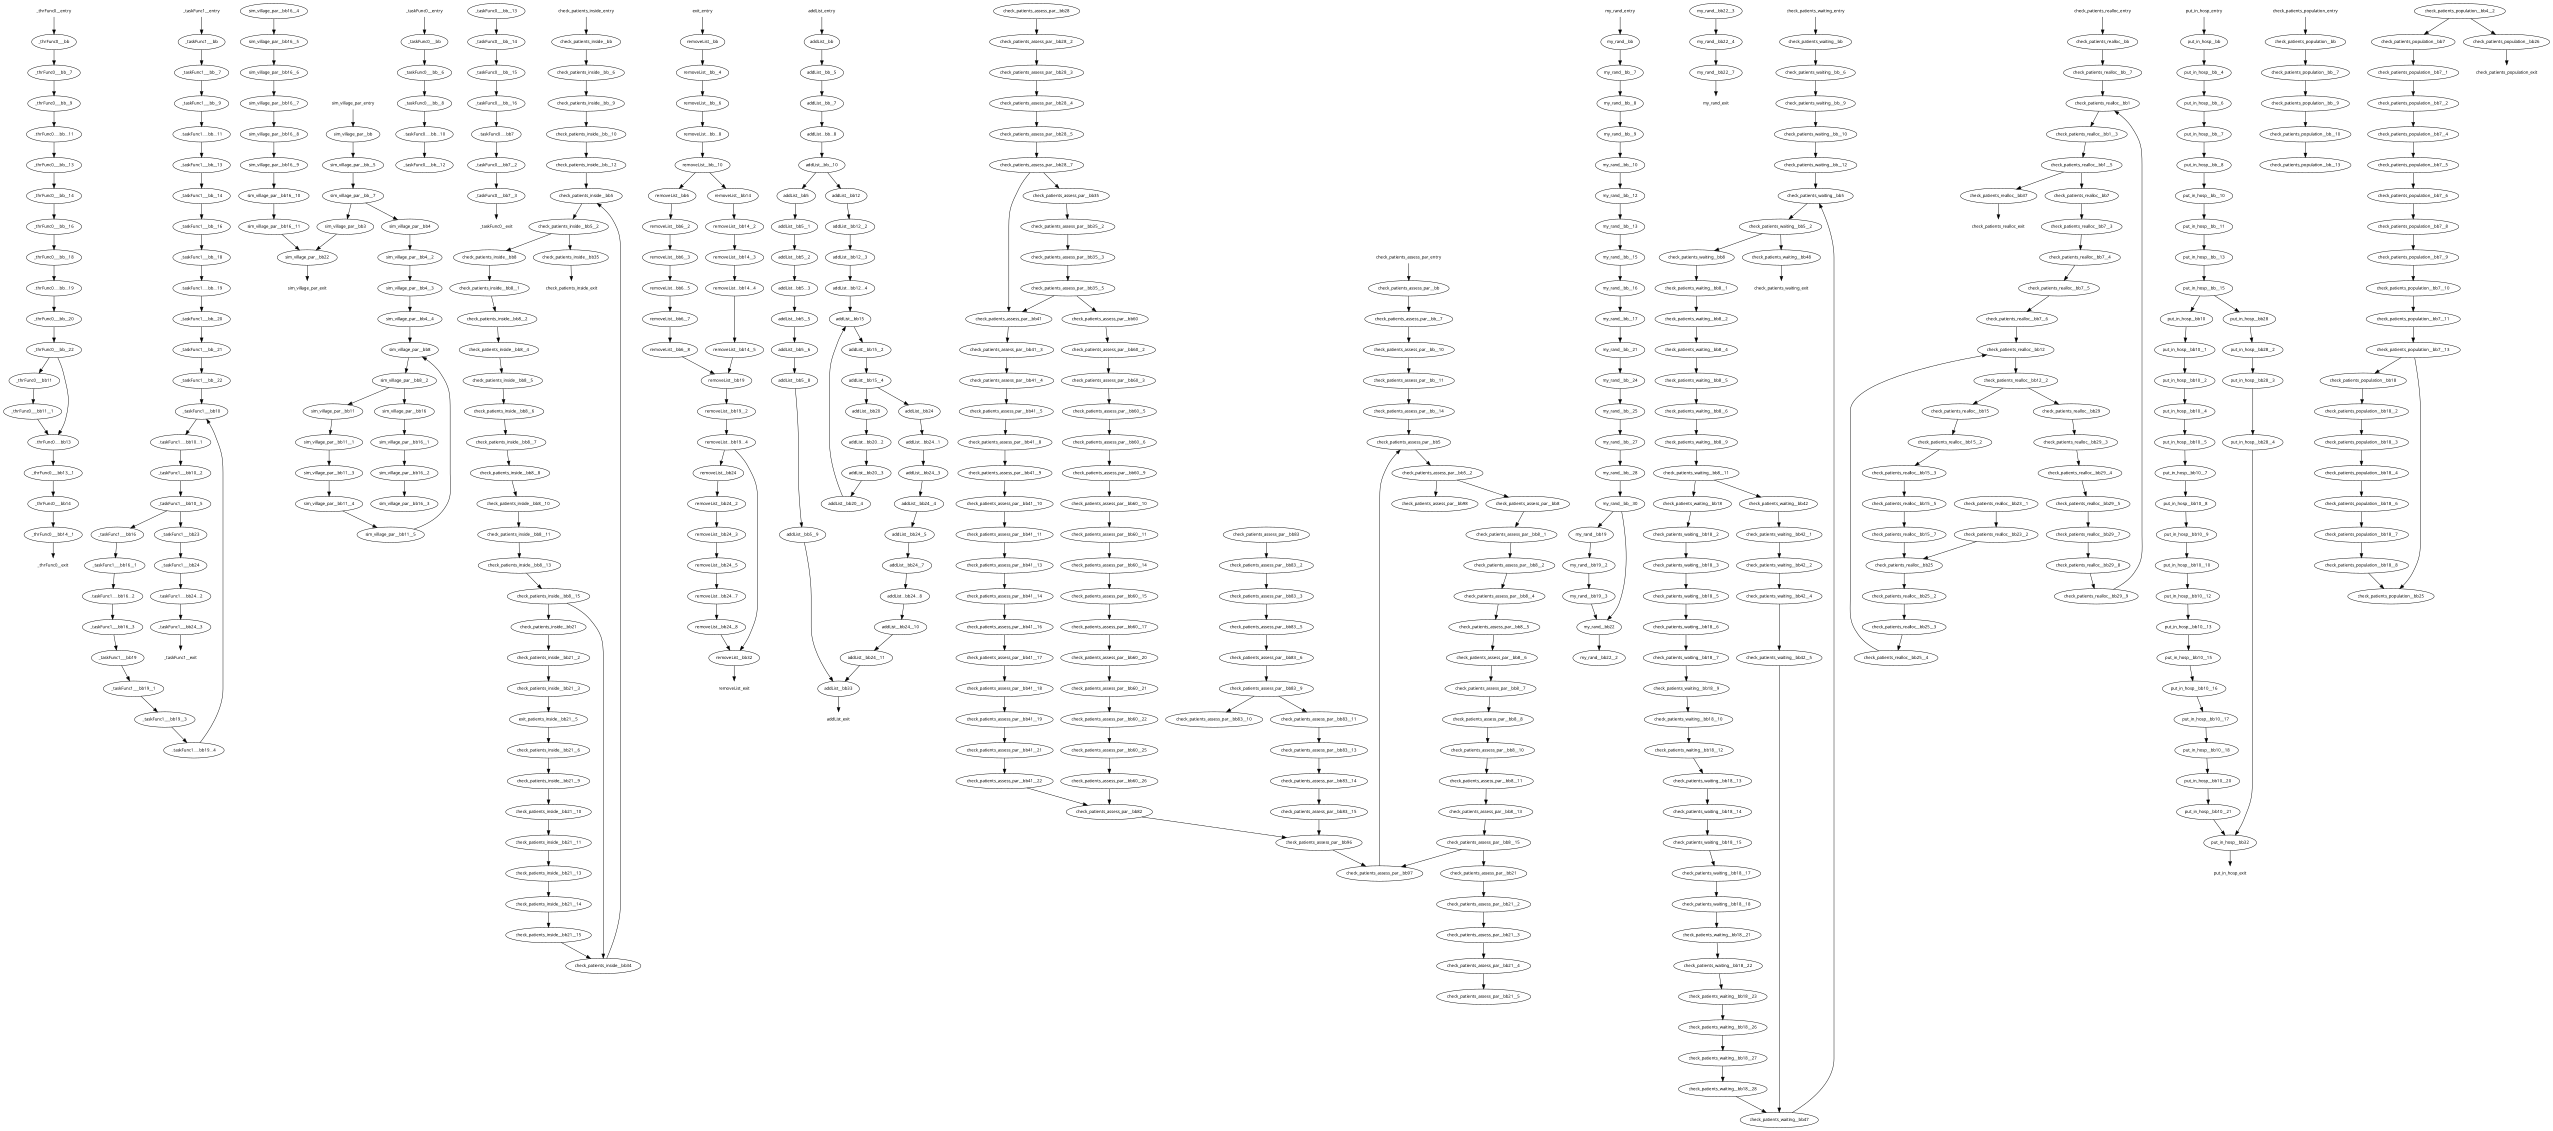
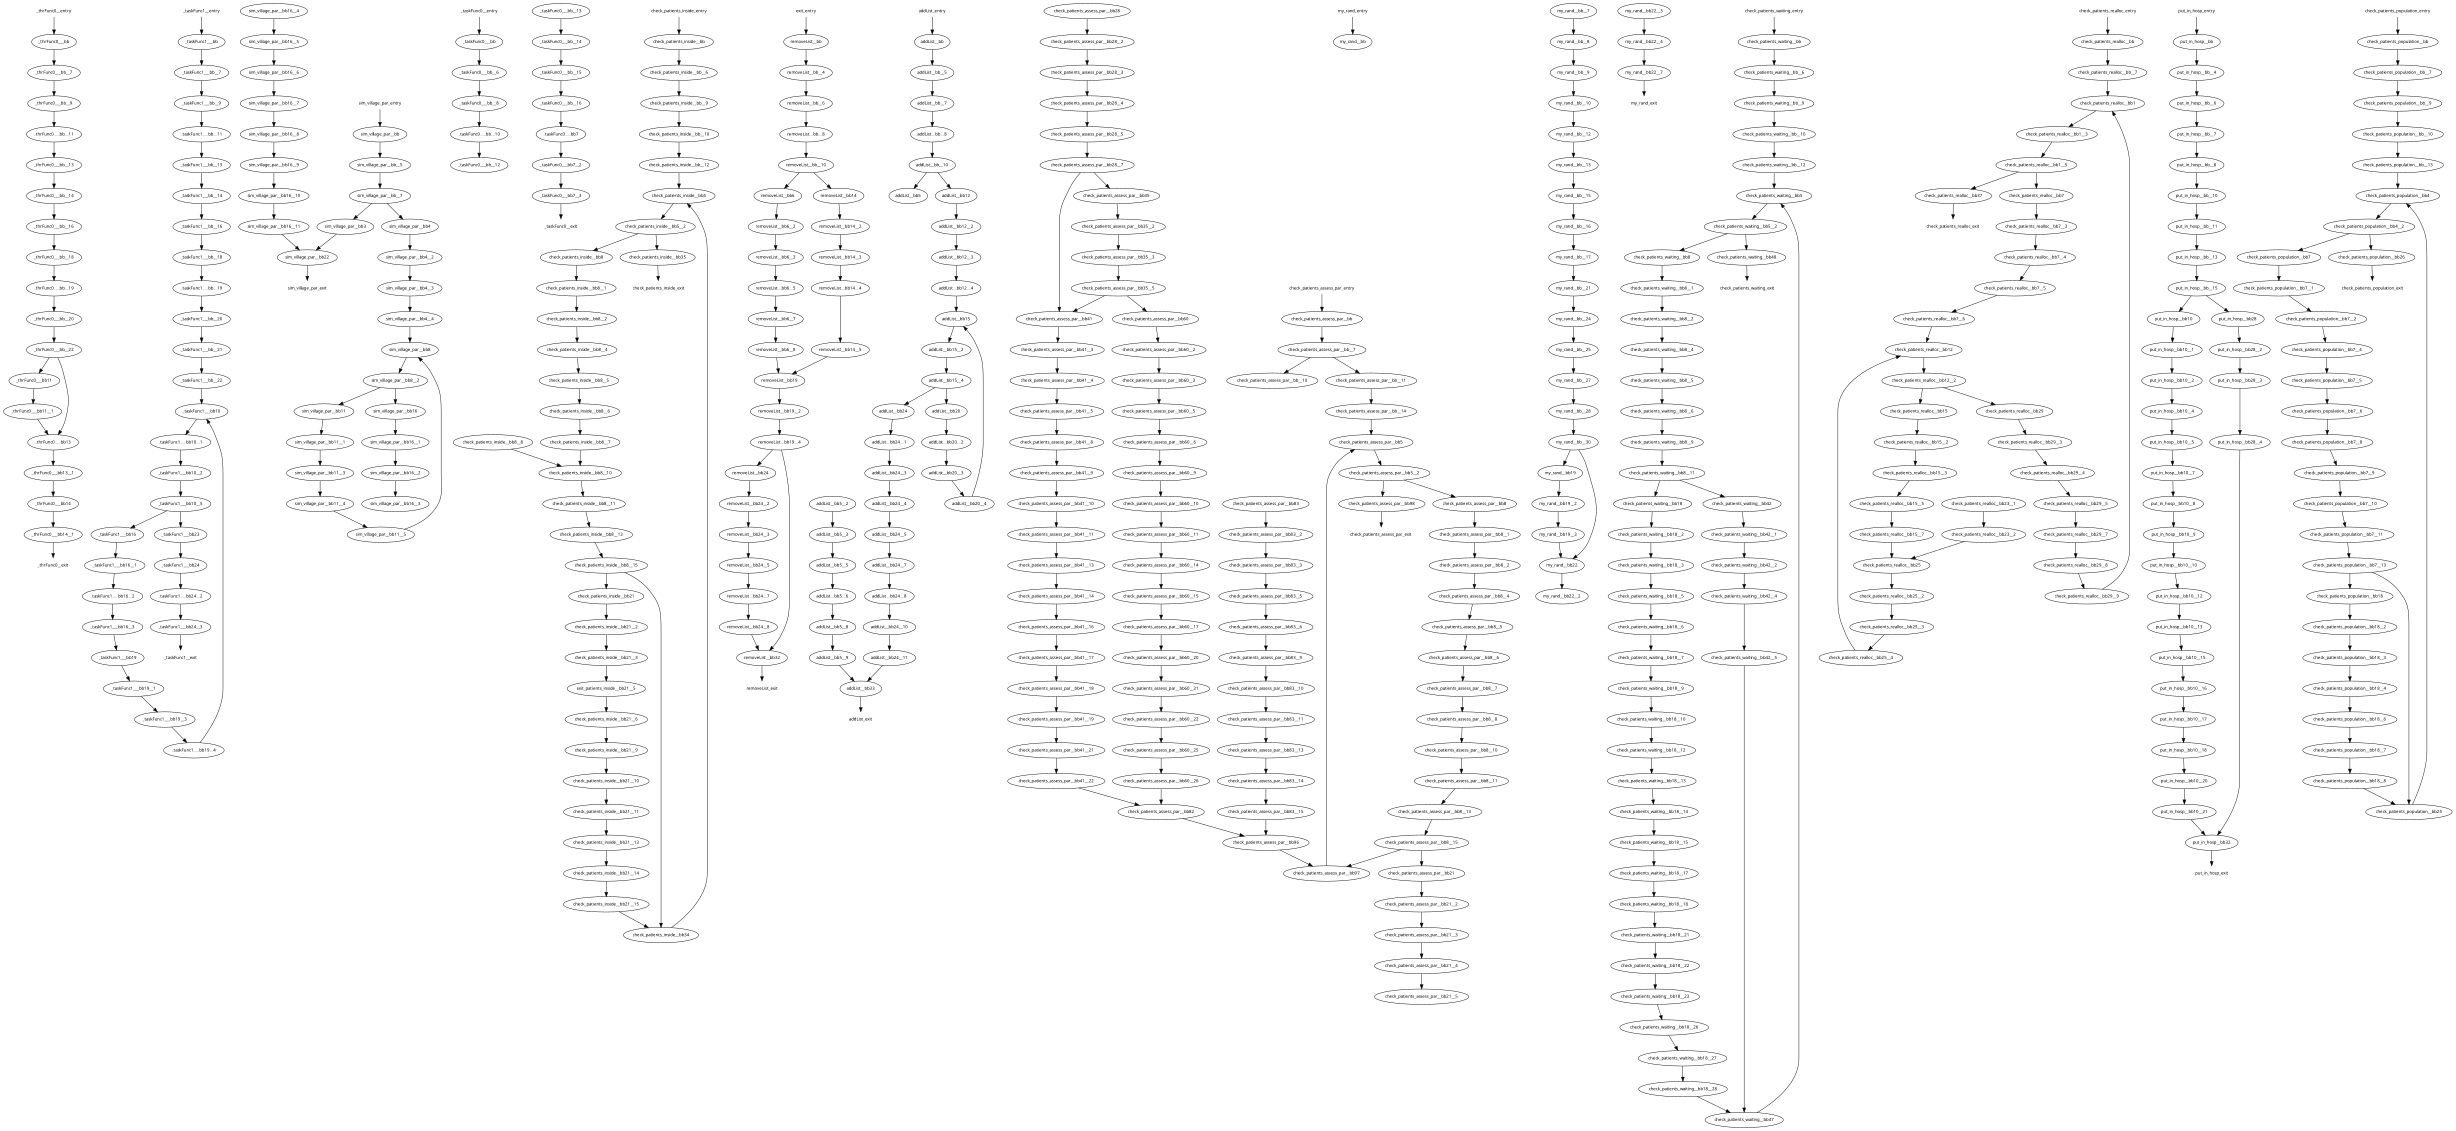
edge "my_rand__bb" -> "my_rand__bb__7": removed
node "check_patients_population__bb4": added
node "addList__bb5__1": removed
edge "check_patients_assess_par__bb__10" -> "check_patients_assess_par__bb__11": now "check_patients_assess_par__bb__7" -> "check_patients_assess_par__bb__11"
edge "check_patients_inside__bb8__7" -> "check_patients_inside__bb8__8": now "check_patients_inside__bb8__7" -> "check_patients_inside__bb8__10"
node "check_patients_assess_par_exit": added
edge "check_patients_assess_par__bb83__9" -> "check_patients_assess_par__bb83__11": now "check_patients_assess_par__bb83__10" -> "check_patients_assess_par__bb83__11"
